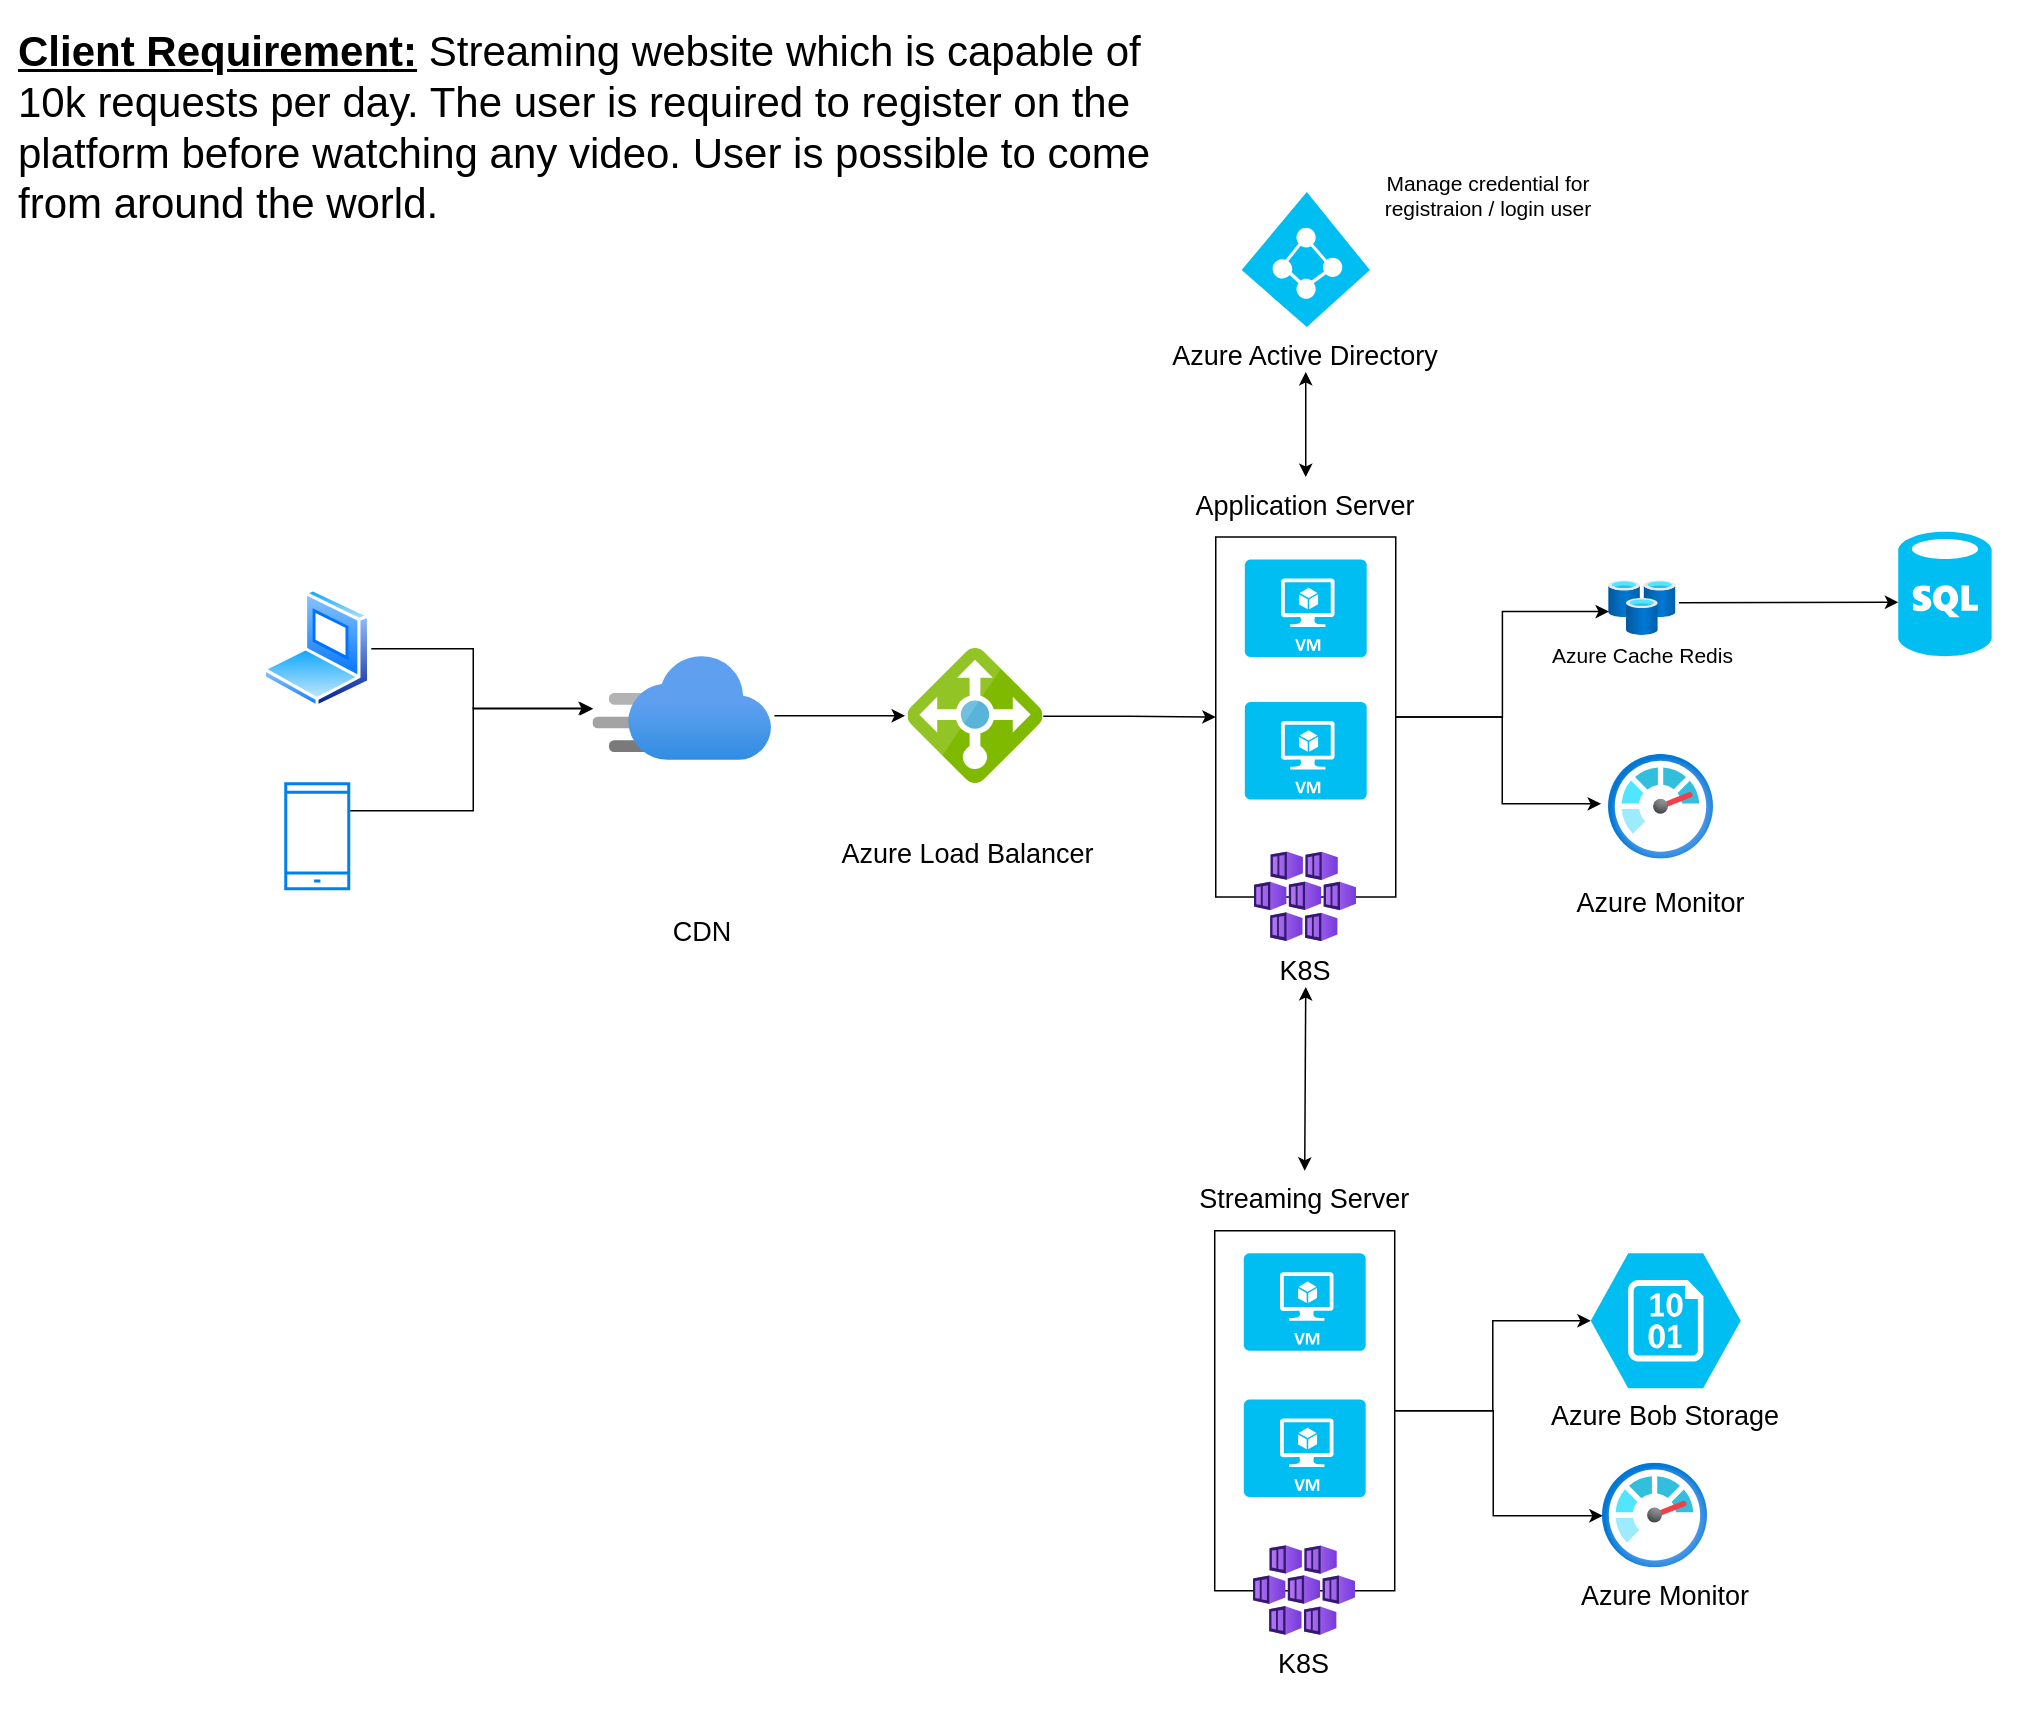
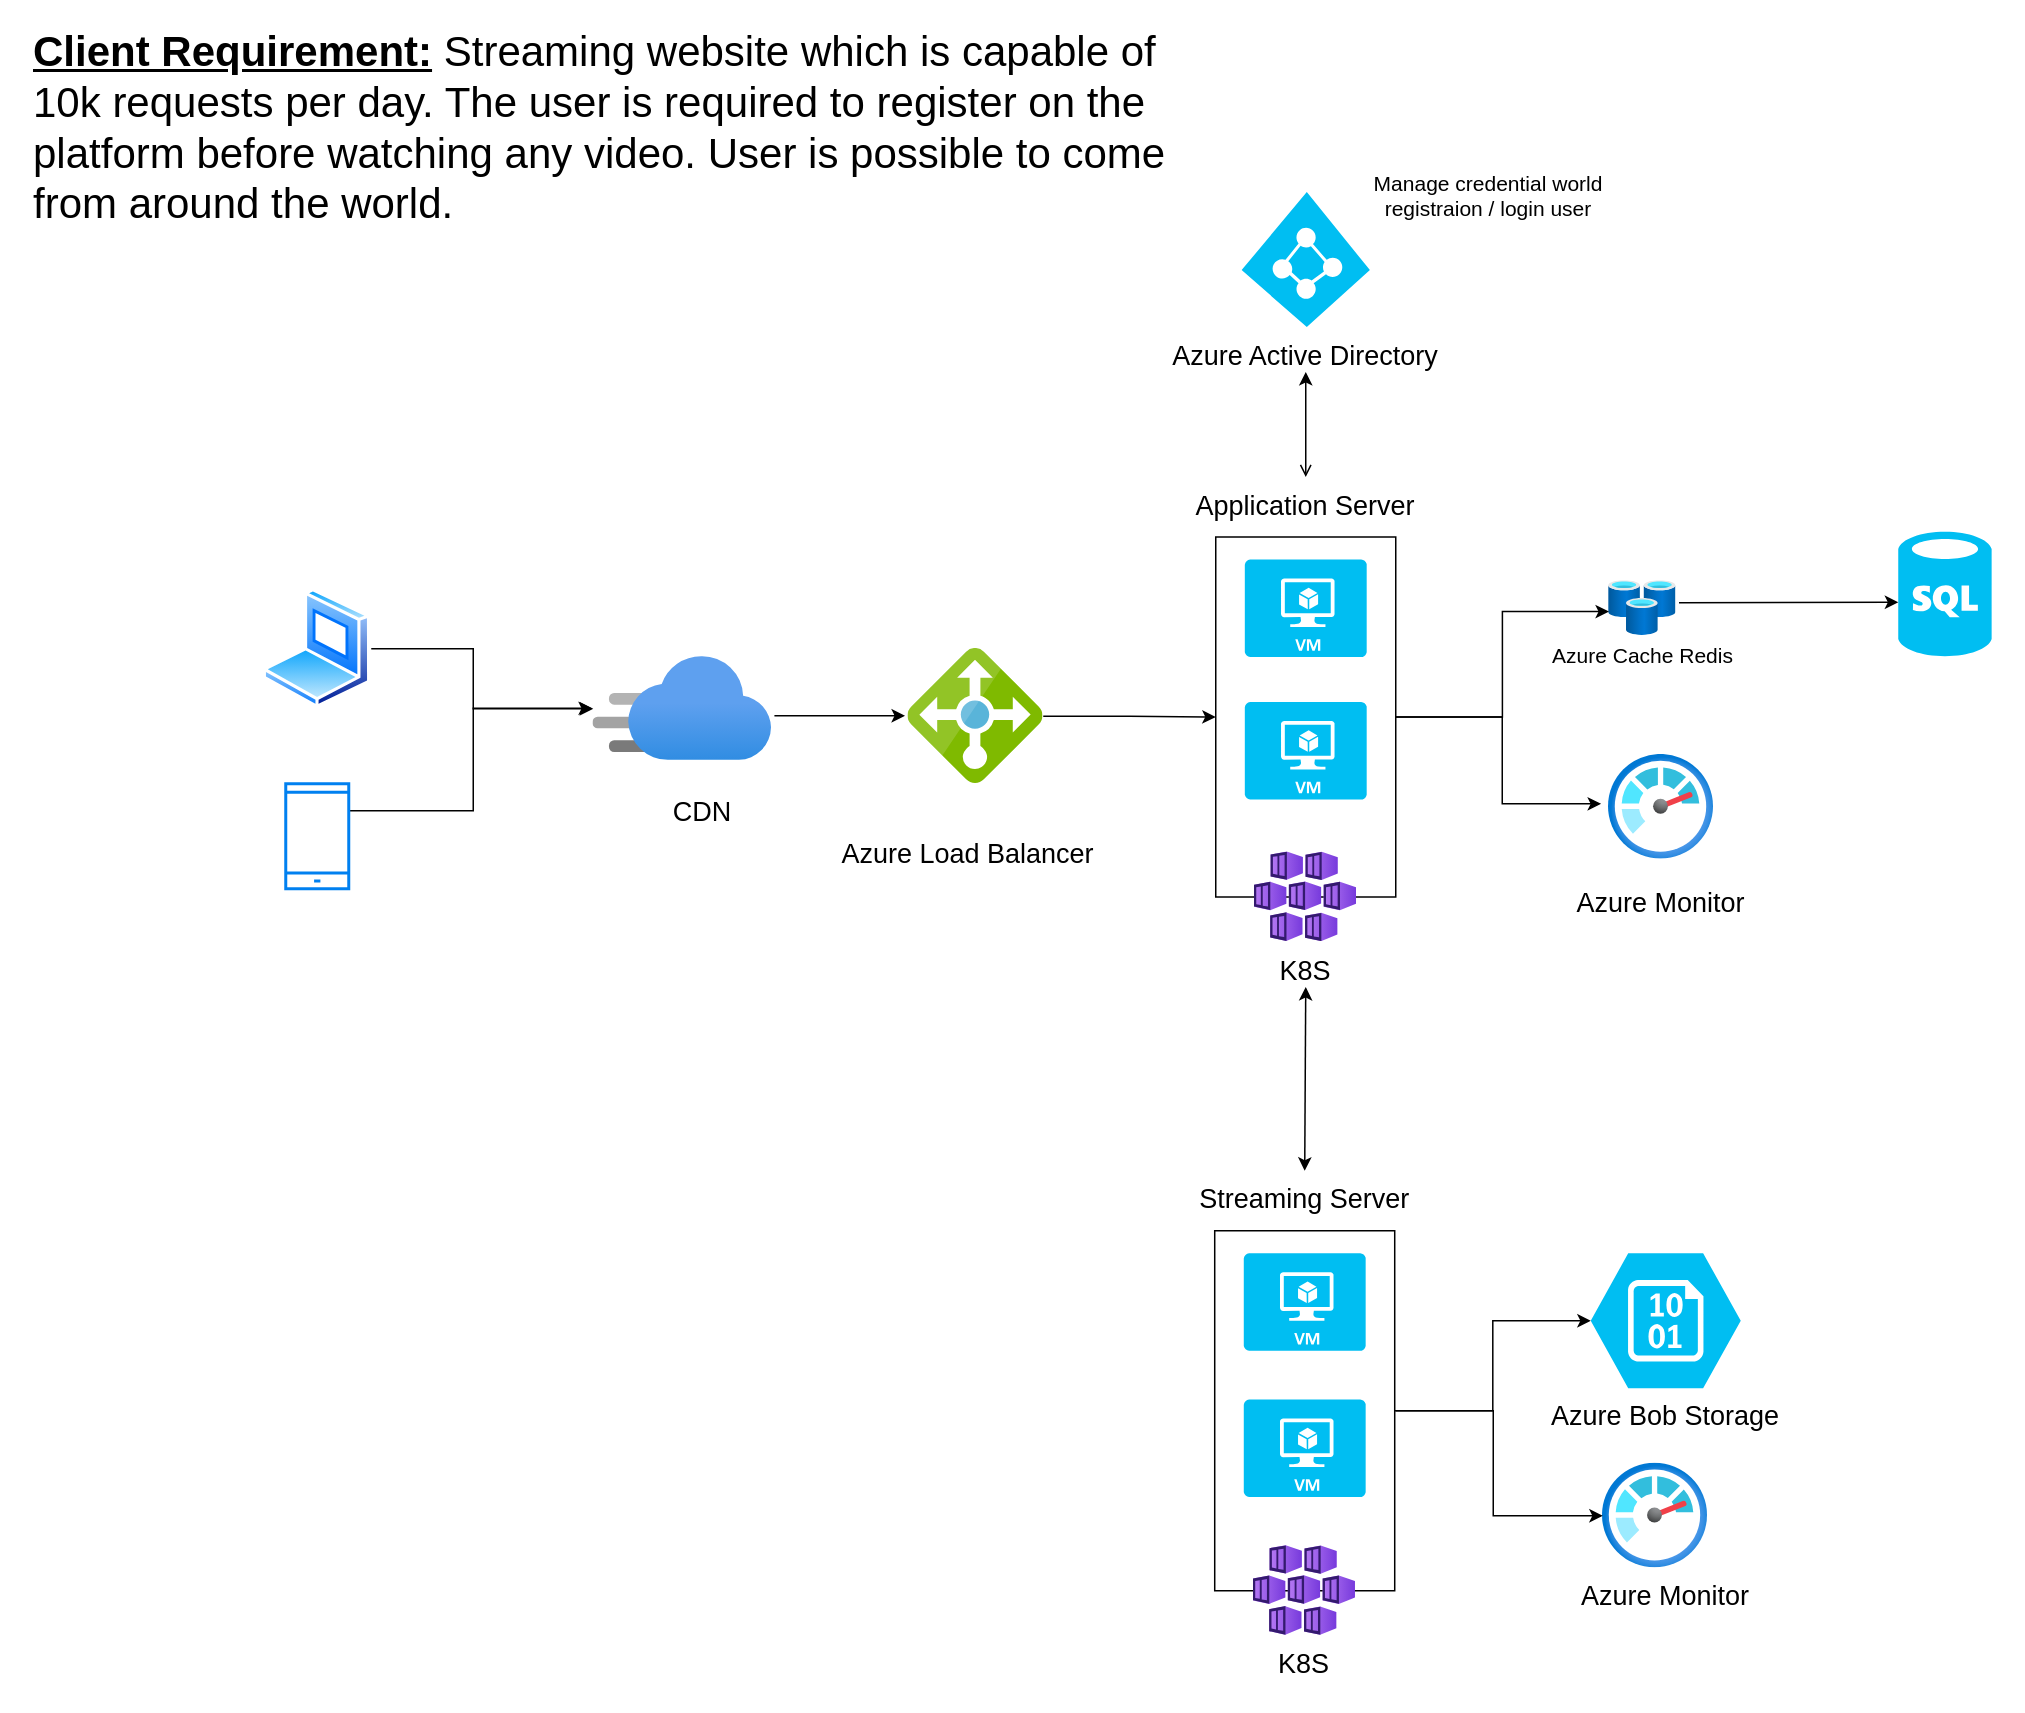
node "Client Requirement: Streaming website which is capable of 10k requests per day. The user is required to register on the platform before watching any video. User is possible to come from around the world.": moved (608, 128) -> (623, 128)
node "Manage credential for registraion / login user": label "Manage credential for registraion / login user" -> "Manage credential world registraion / login user"
edge "Azure Active Directory" -- "Application Server": arrowhead classic -> open
node "CDN": moved (702, 926) -> (702, 806)
